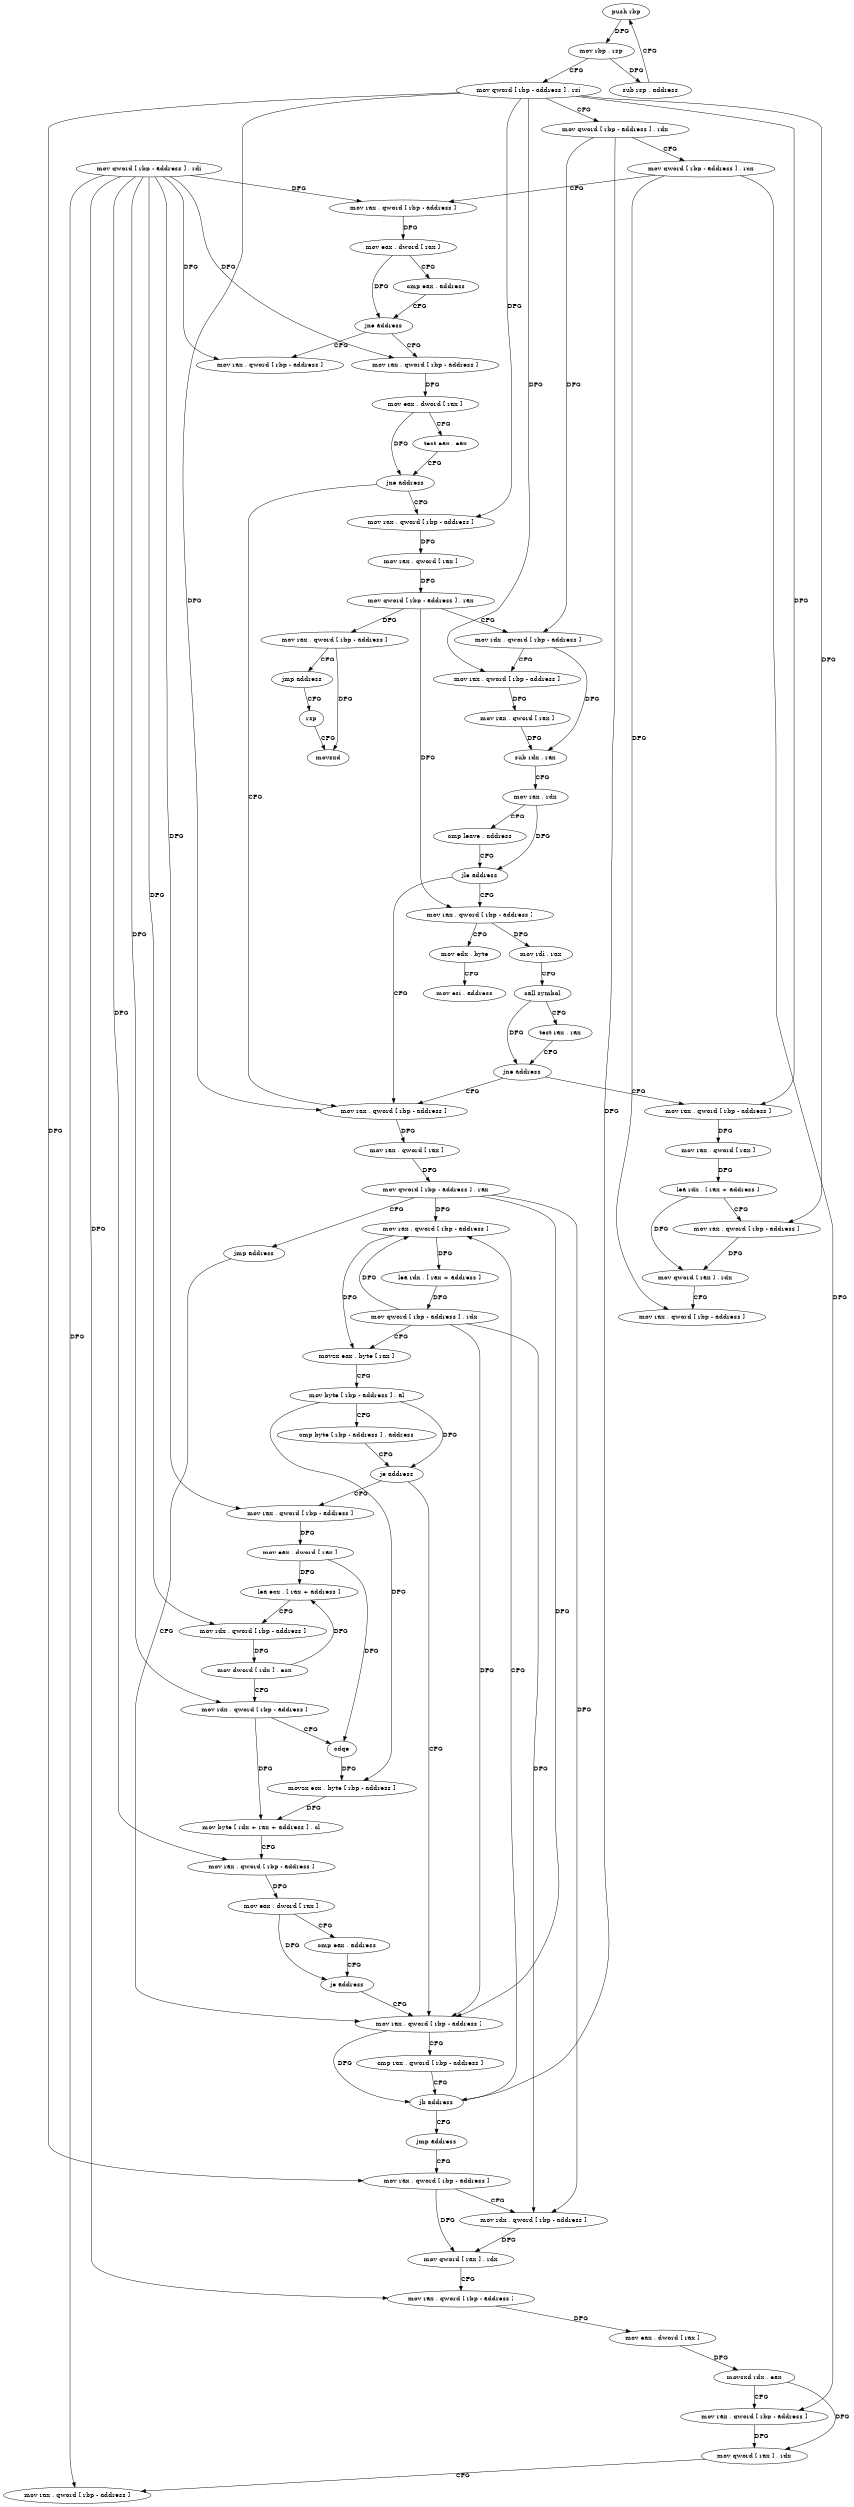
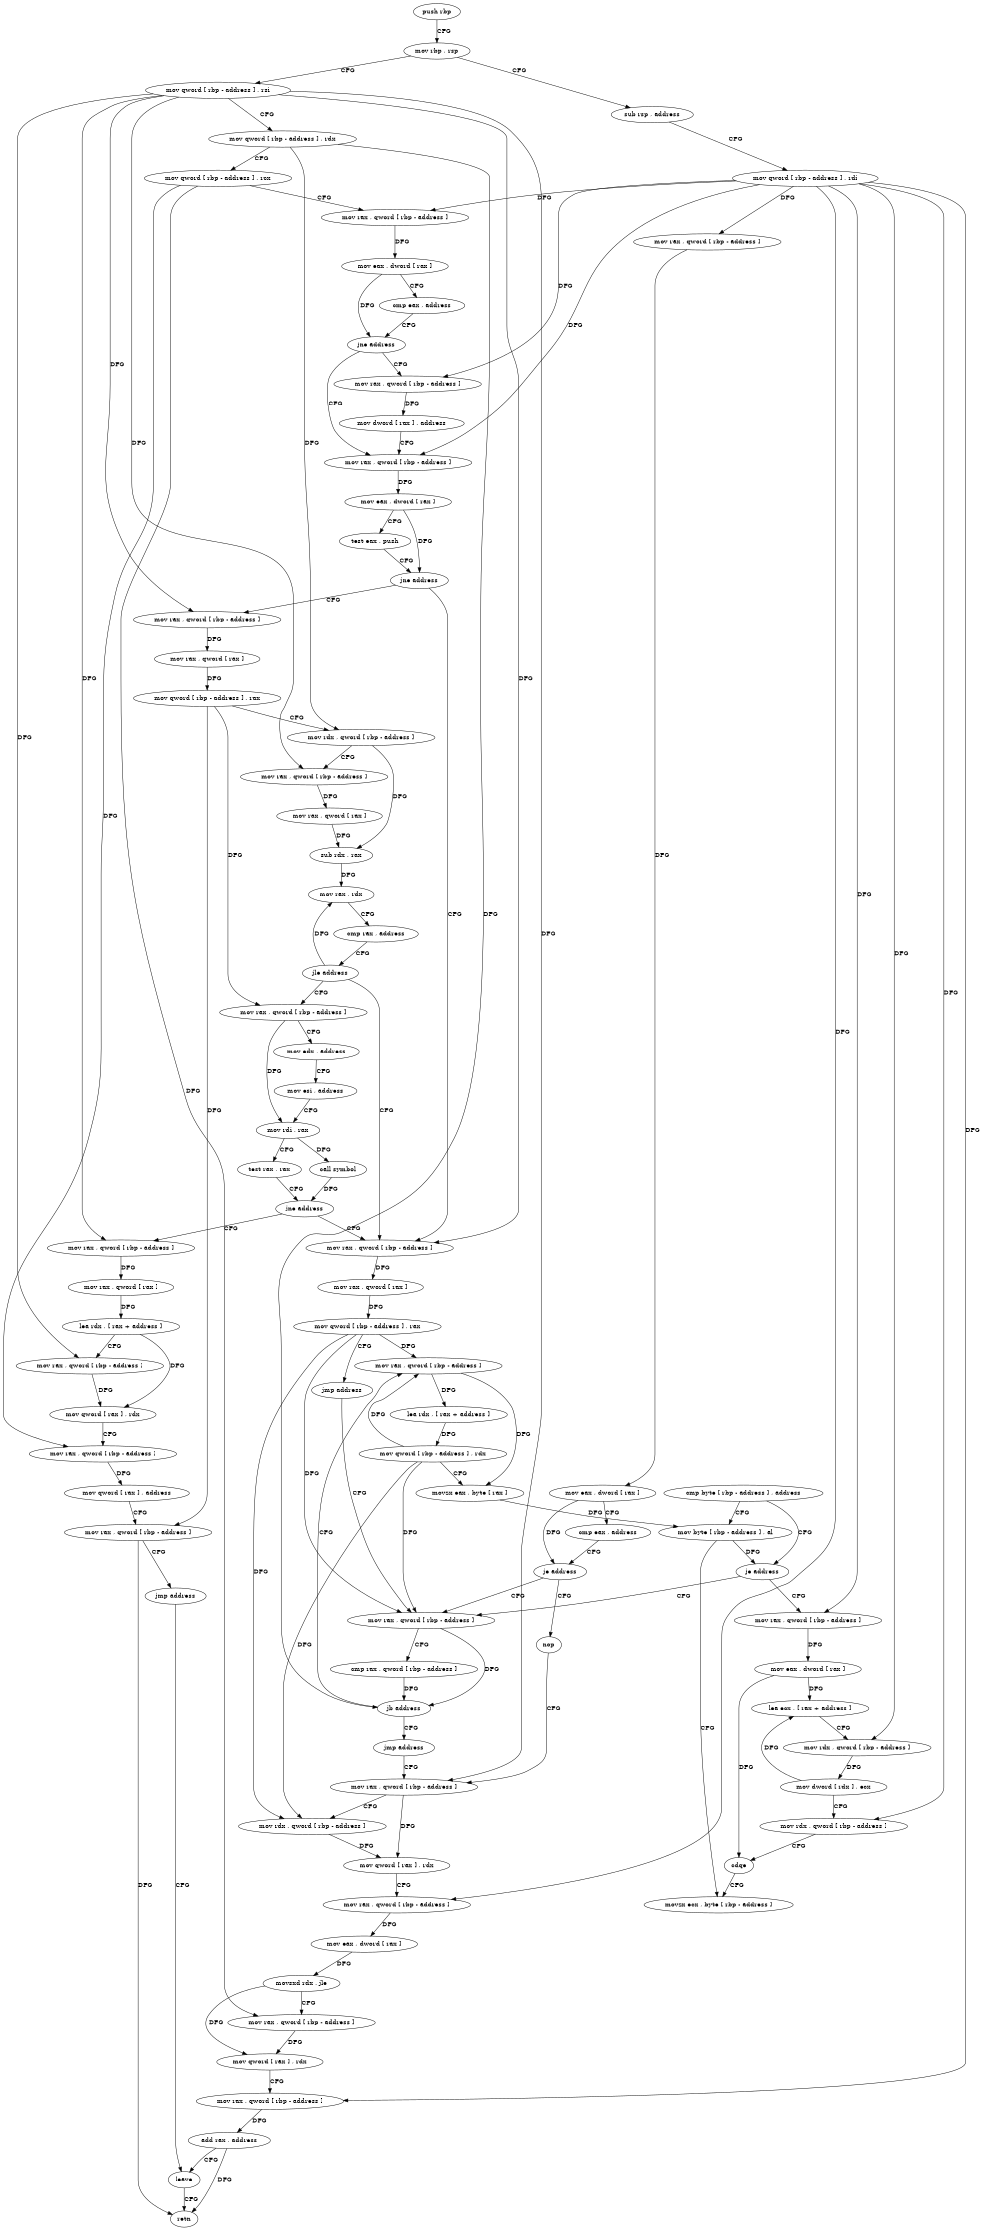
edge "push rbp" -> "mov rbp , rsp": label "DFG" -> "CFG"
edge "sub rsp , address" -> "push rbp": now "sub rsp , address" -> "mov qword [ rbp - address ] , rdi"
edge "mov rbp , rsp" -> "sub rsp , address": label "DFG" -> "CFG"
node "mov dword [ rax ] , address": added
node "test eax , eax": label "test eax , eax" -> "test eax , push"
node "rsp": label "rsp" -> "leave"
node "movsxd": label "movsxd" -> "retn"
edge "sub rdx , rax" -> "mov rax , rdx": label "CFG" -> "DFG"
node "cmp leave , address": label "cmp leave , address" -> "cmp rax , address"
edge "mov rax , rdx" -> "jle address": reversed
node "mov edx , byte": label "mov edx , byte" -> "mov edx , address"
edge "mov rdi , rax" -> "call symbol": label "CFG" -> "DFG"
edge "call symbol" -> "test rax , rax": now "mov rdi , rax" -> "test rax , rax"
edge "mov esi , address" -> "mov rdi , rax": added, label "CFG"
edge "movzx eax , byte [ rax ]" -> "mov byte [ rbp - address ] , al": label "CFG" -> "DFG"
edge "mov byte [ rbp - address ] , al" -> "cmp byte [ rbp - address ] , address": reversed
node "mov qword [ rax ] , address": added
edge "mov byte [ rbp - address ] , al" -> "movzx ecx , byte [ rbp - address ]": label "DFG" -> "CFG"
node "nop": added
edge "cdqe" -> "movzx ecx , byte [ rbp - address ]": label "DFG" -> "CFG"
node "mov byte [ rdx + rax + address ] , cl": removed
edge "cmp rax , qword [ rbp - address ]" -> "jb address": label "CFG" -> "DFG"
node "add rax , address": added
node "movsxd rdx , eax": label "movsxd rdx , eax" -> "movsxd rdx , jle"
